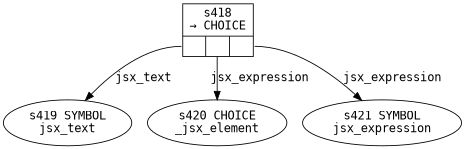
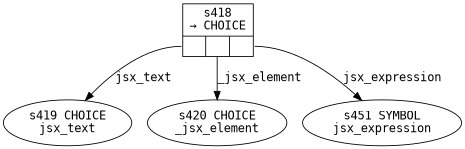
edge "s418" -> "s420 CHOICE _jsx_element": label "jsx_expression" -> "_jsx_element"
node "s419 SYMBOL jsx_text": label "s419 SYMBOL jsx_text" -> "s419 CHOICE jsx_text"
node "s421 SYMBOL jsx_expression": label "s421 SYMBOL jsx_expression" -> "s451 SYMBOL jsx_expression"
